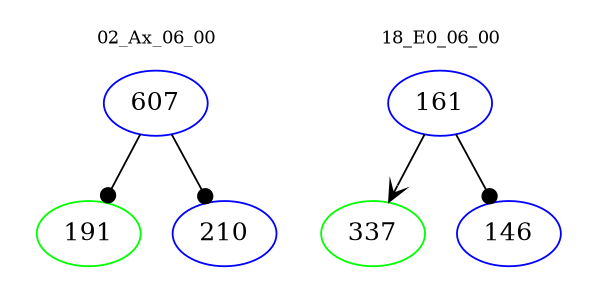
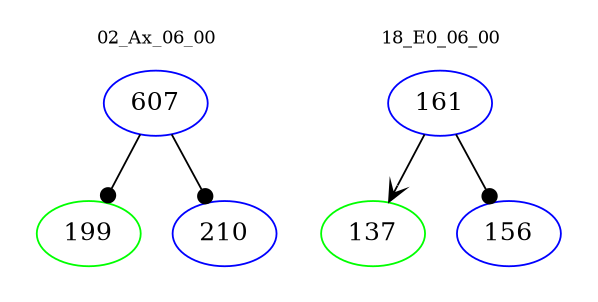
node "191": label "191" -> "199"
node "337": label "337" -> "137"
node "146": label "146" -> "156"
